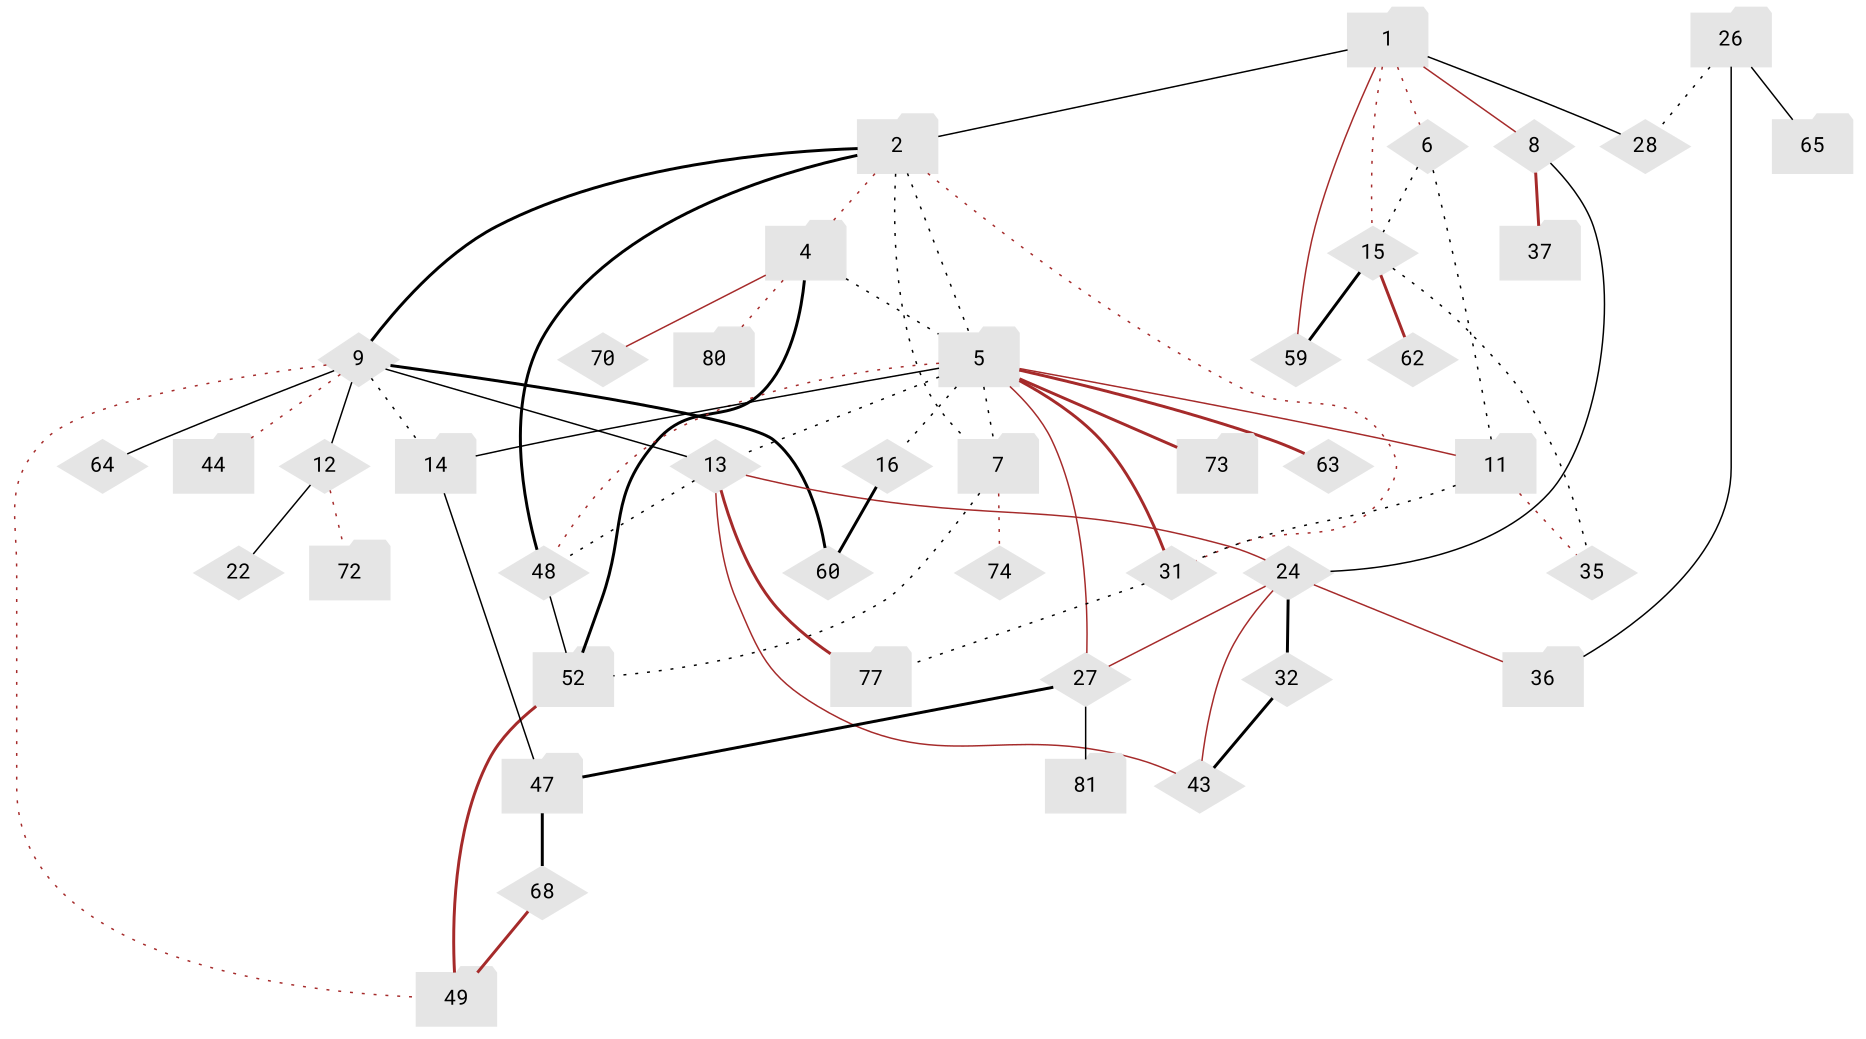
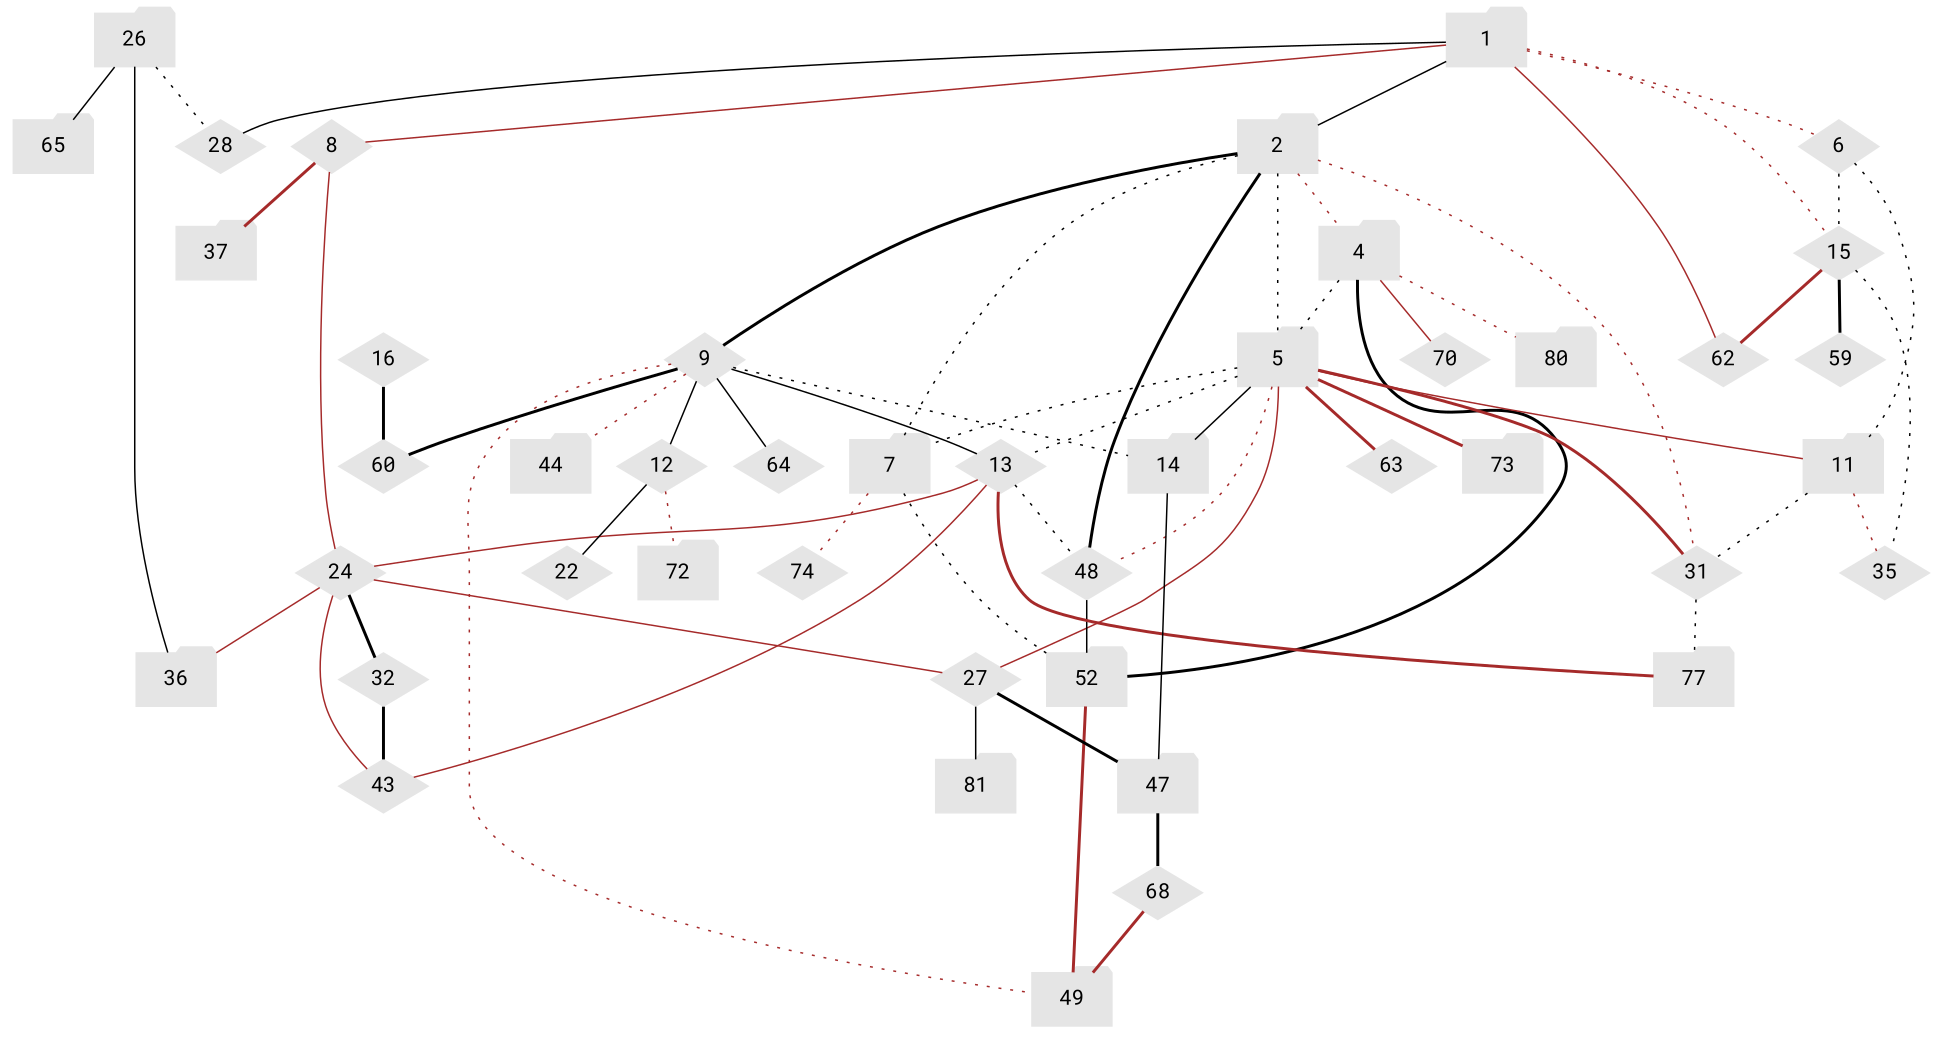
edge "1" -- "59": now "1" -- "62"
edge "5" -- "16": removed
edge "8" -- "24": color black -> brown
